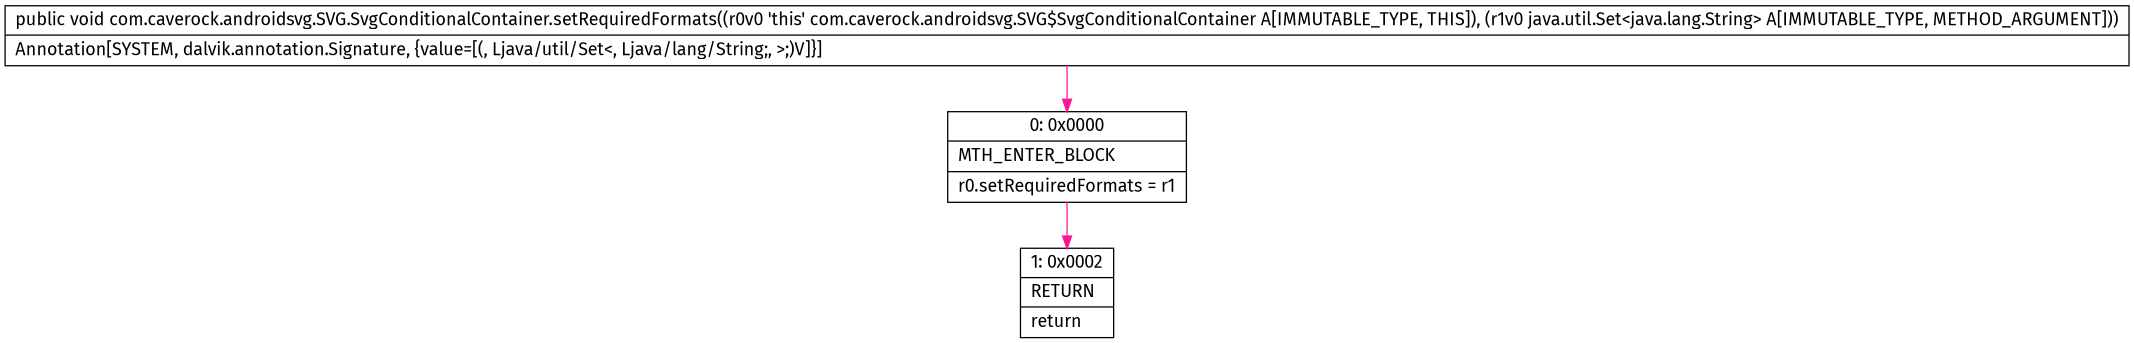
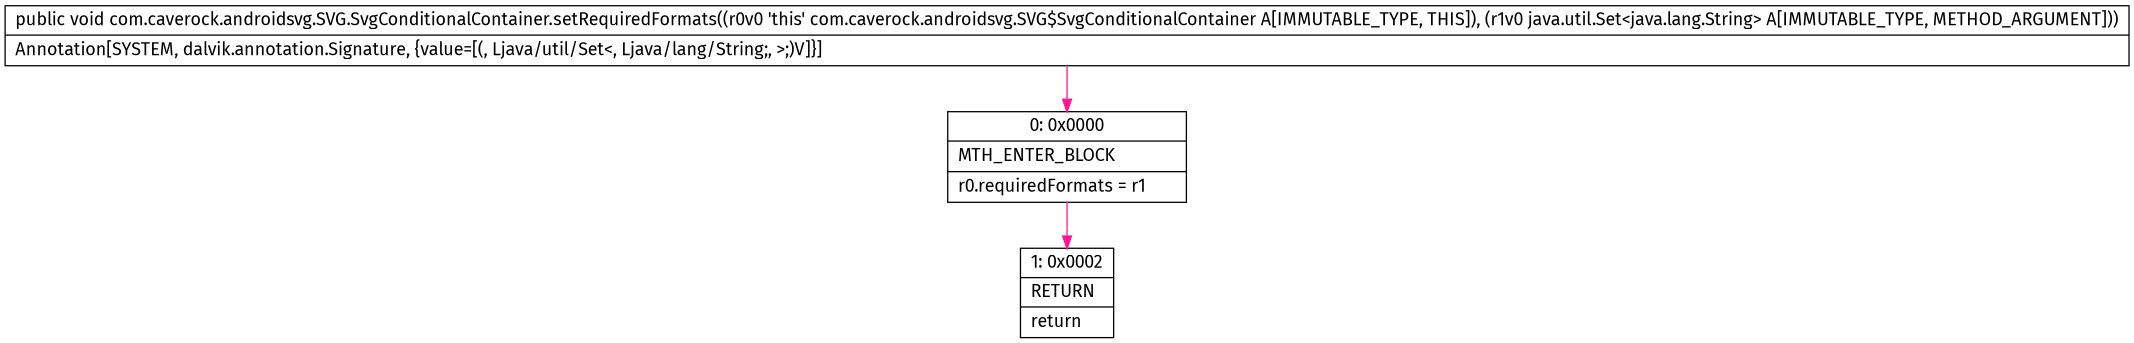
node "0: 0x0000": text "r0.setRequiredFormats = r1" -> "r0.requiredFormats = r1"
